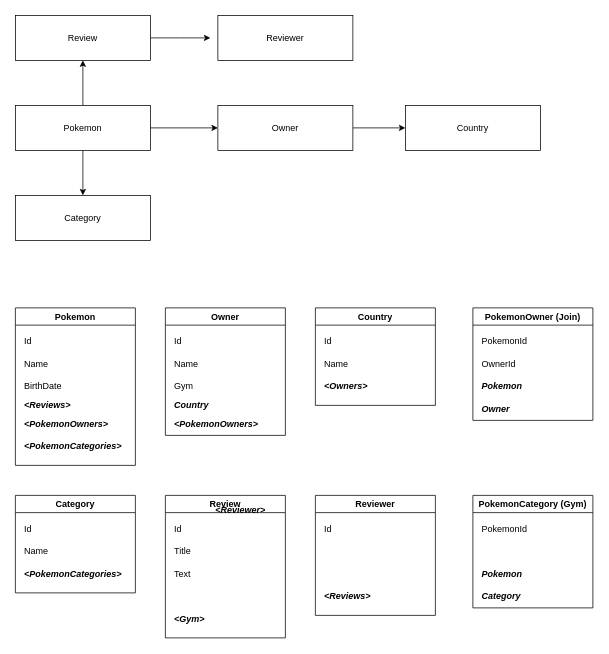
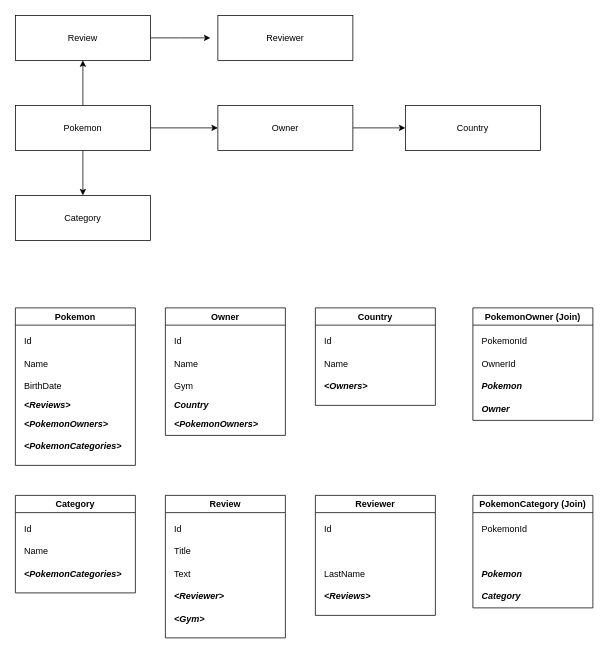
node "PokemonCategory (Gym)": label "PokemonCategory (Gym)" -> "PokemonCategory (Join)"
node "<Reviewer>": moved (248, 510) -> (207, 597)
node "LastName": added
